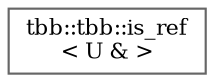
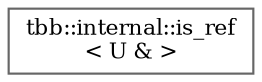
node "tbb::tbb::is_ref < U & >": label "tbb::tbb::is_ref < U & >" -> "tbb::internal::is_ref < U & >"
